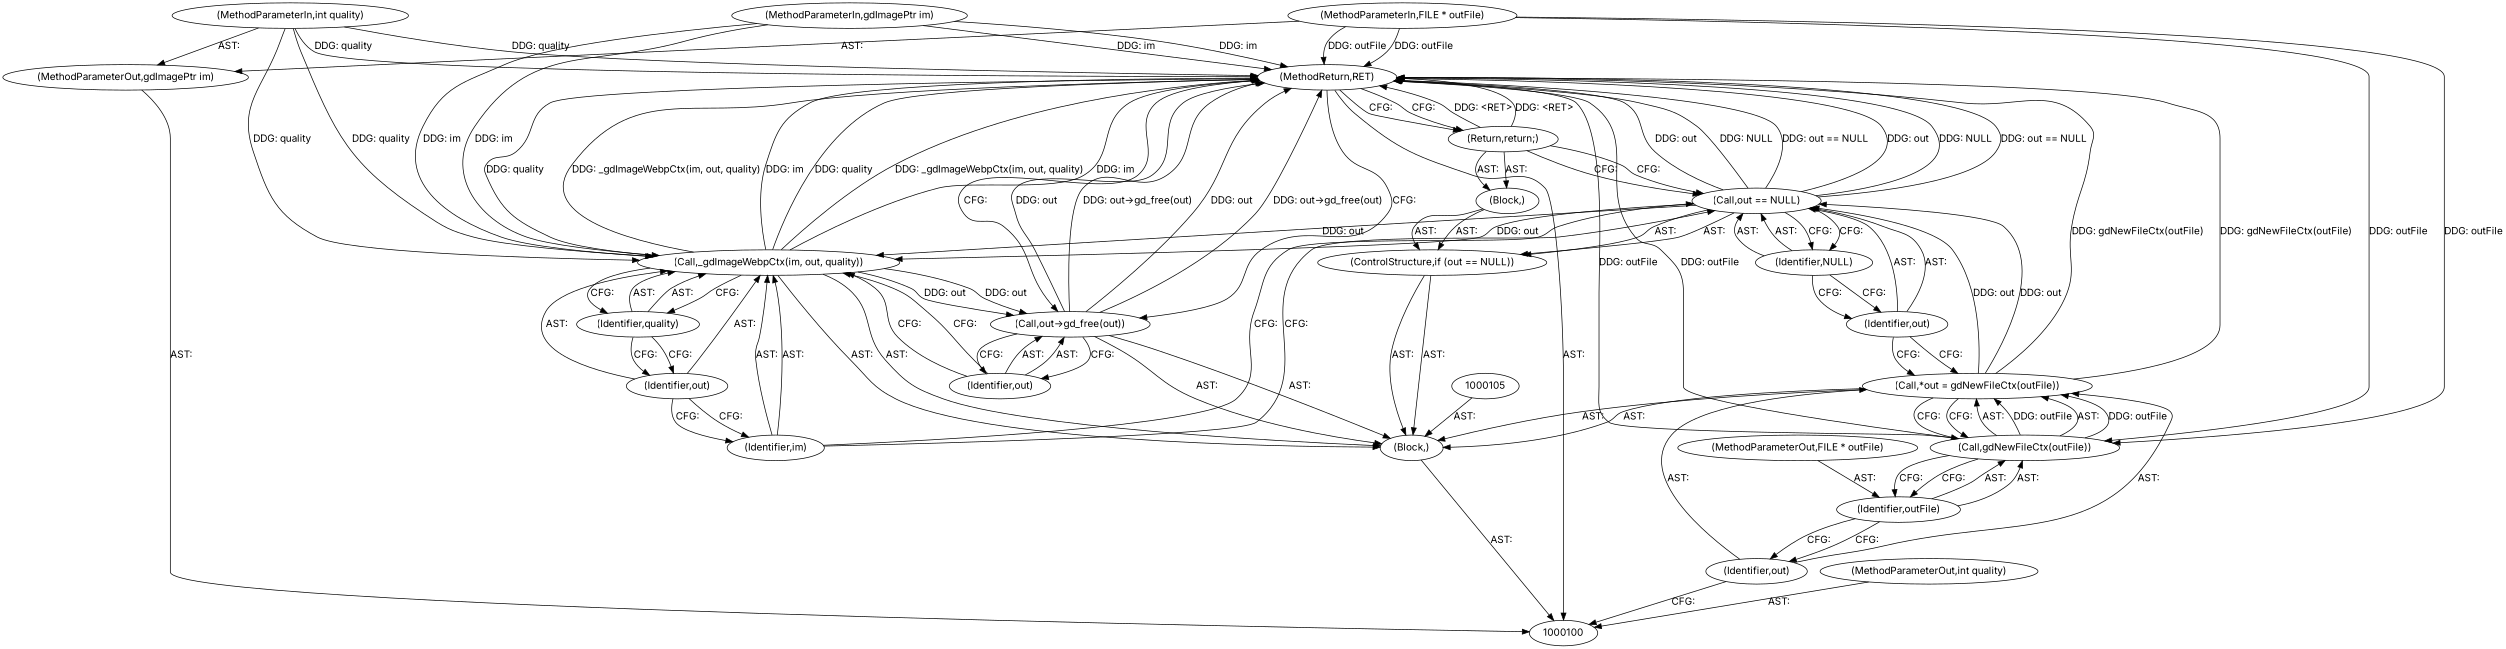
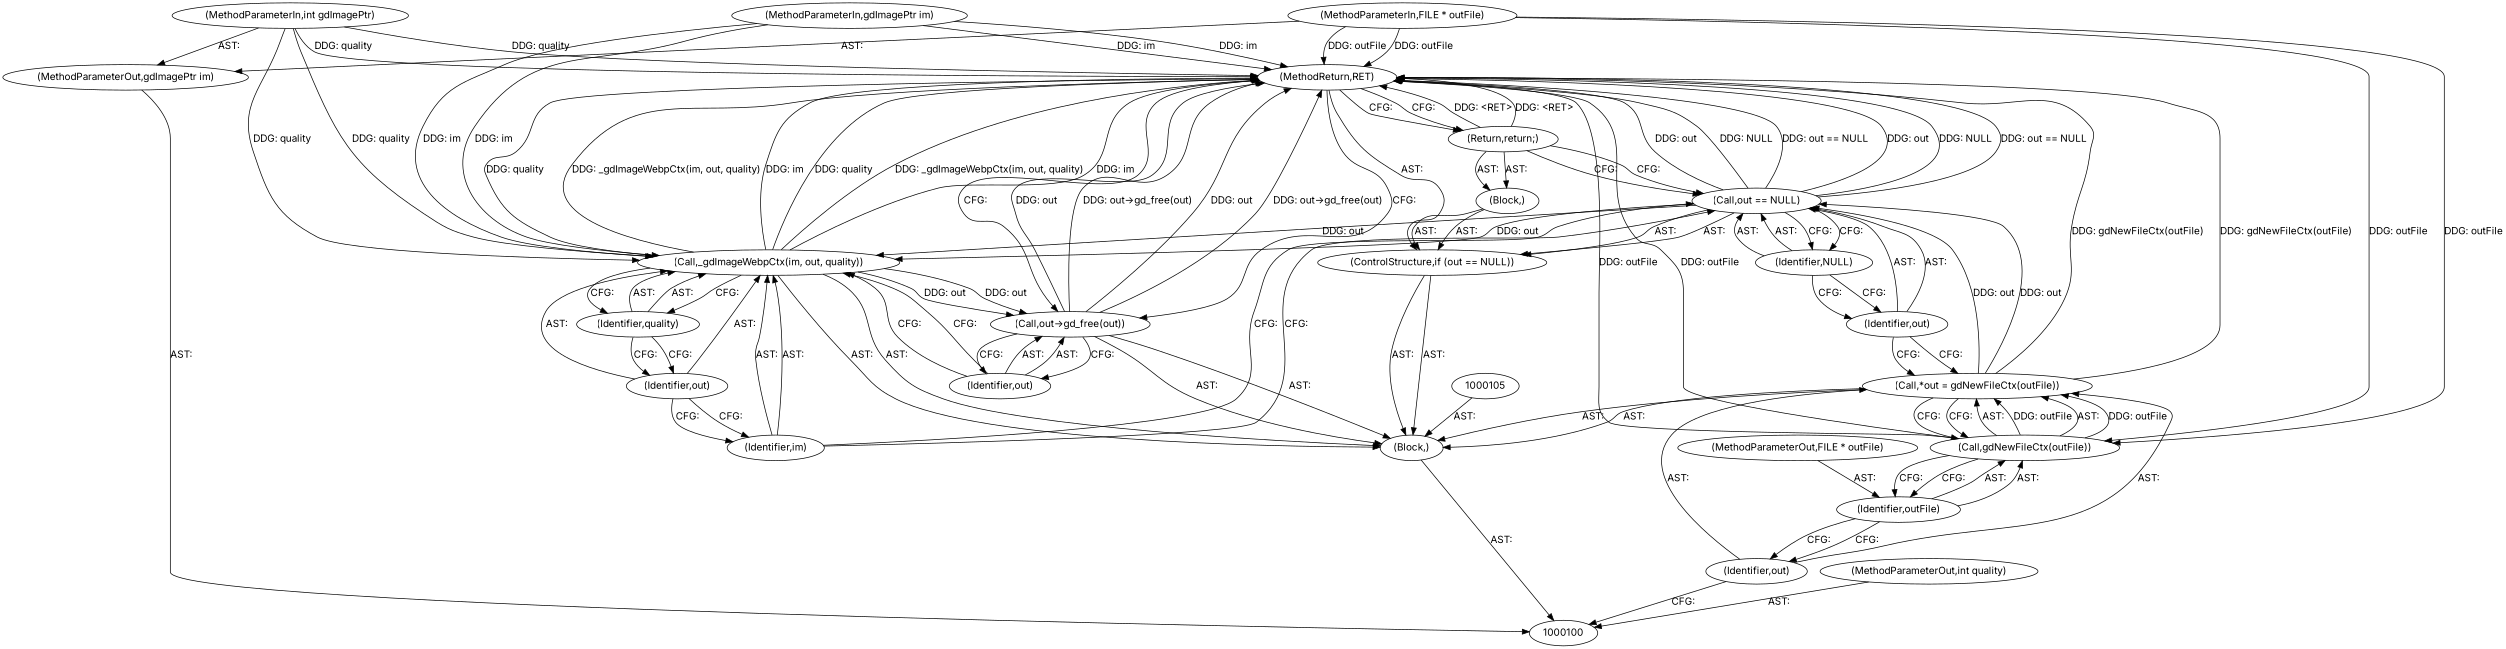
node "(MethodParameterIn,int quality)": label "(MethodParameterIn,int quality)" -> "(MethodParameterIn,int gdImagePtr)"
edge "(MethodReturn,RET)" -> "1000100": now "(MethodReturn,RET)" -> "(ControlStructure,if (out == NULL))"
